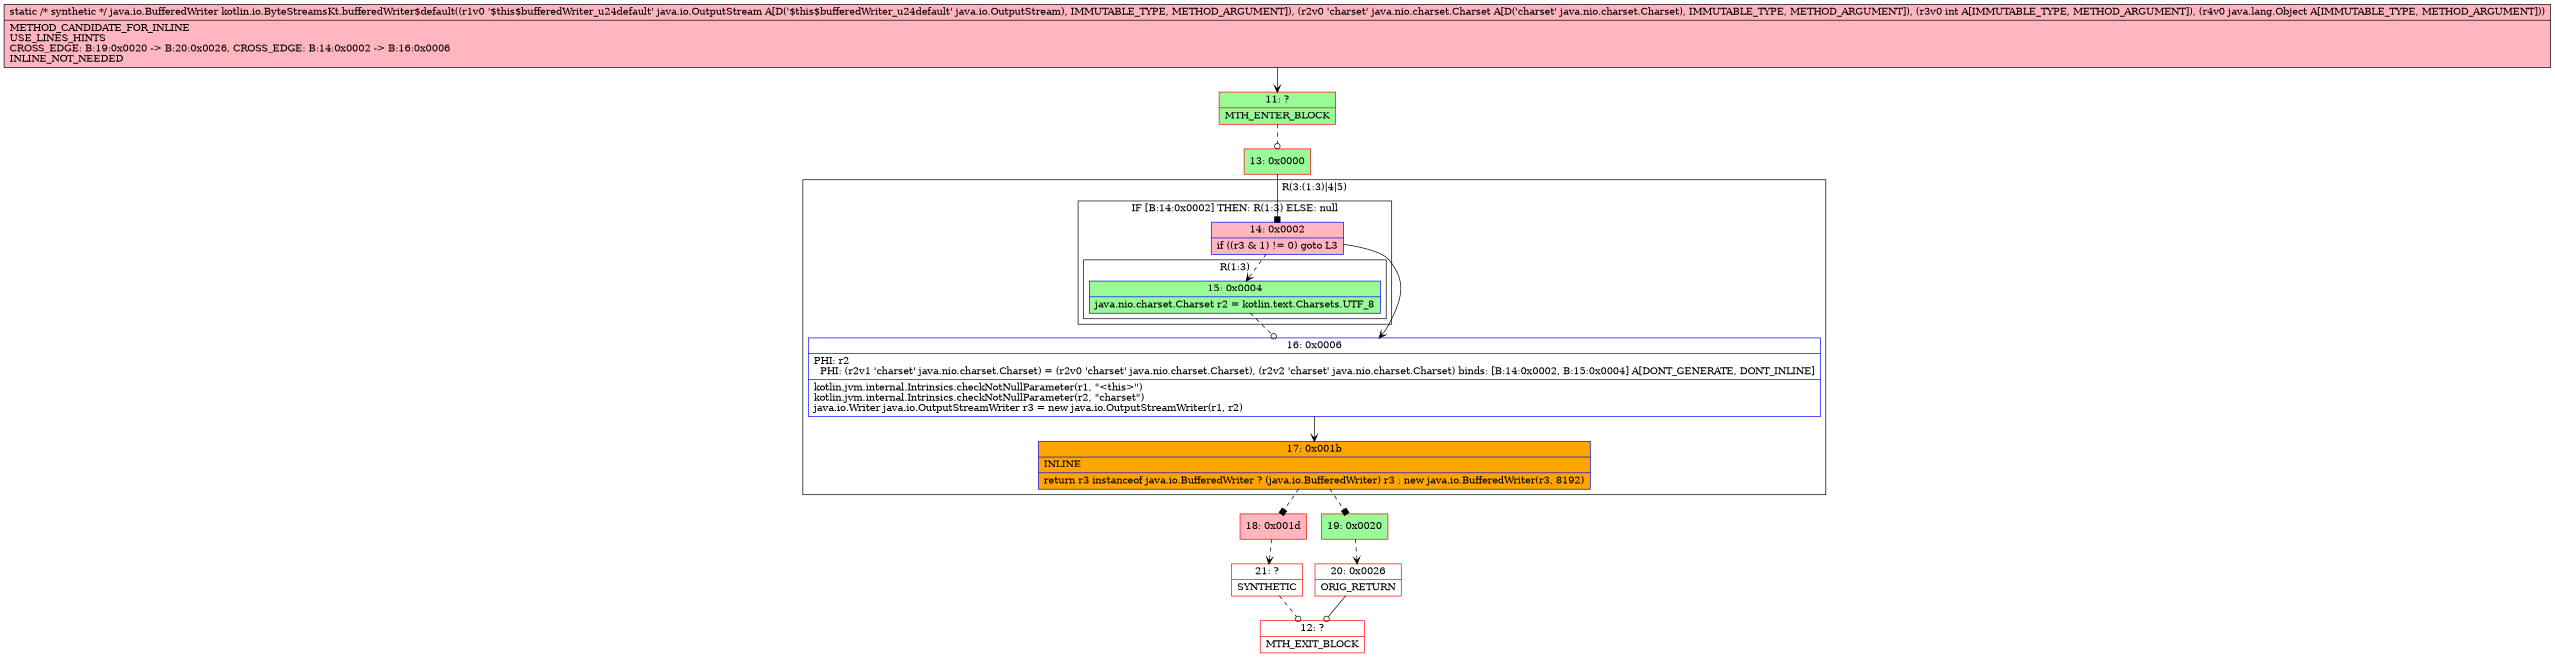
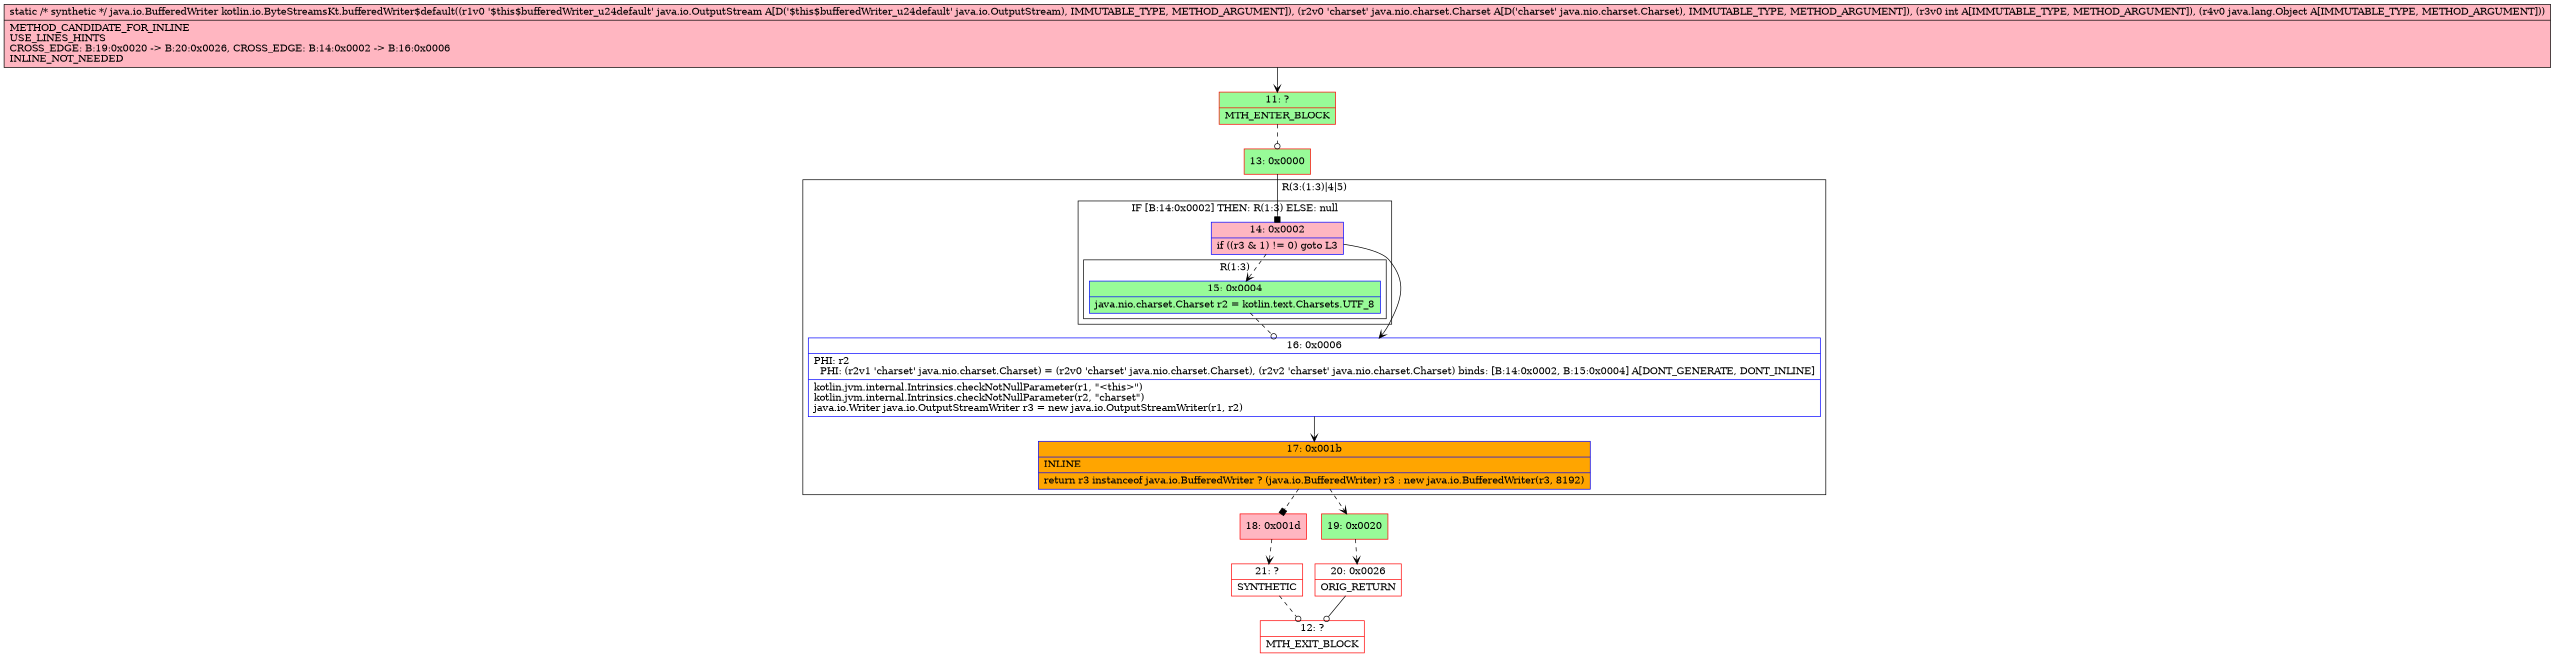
edge "17: 0x001b" -> "19: 0x0020": arrowhead box -> vee
